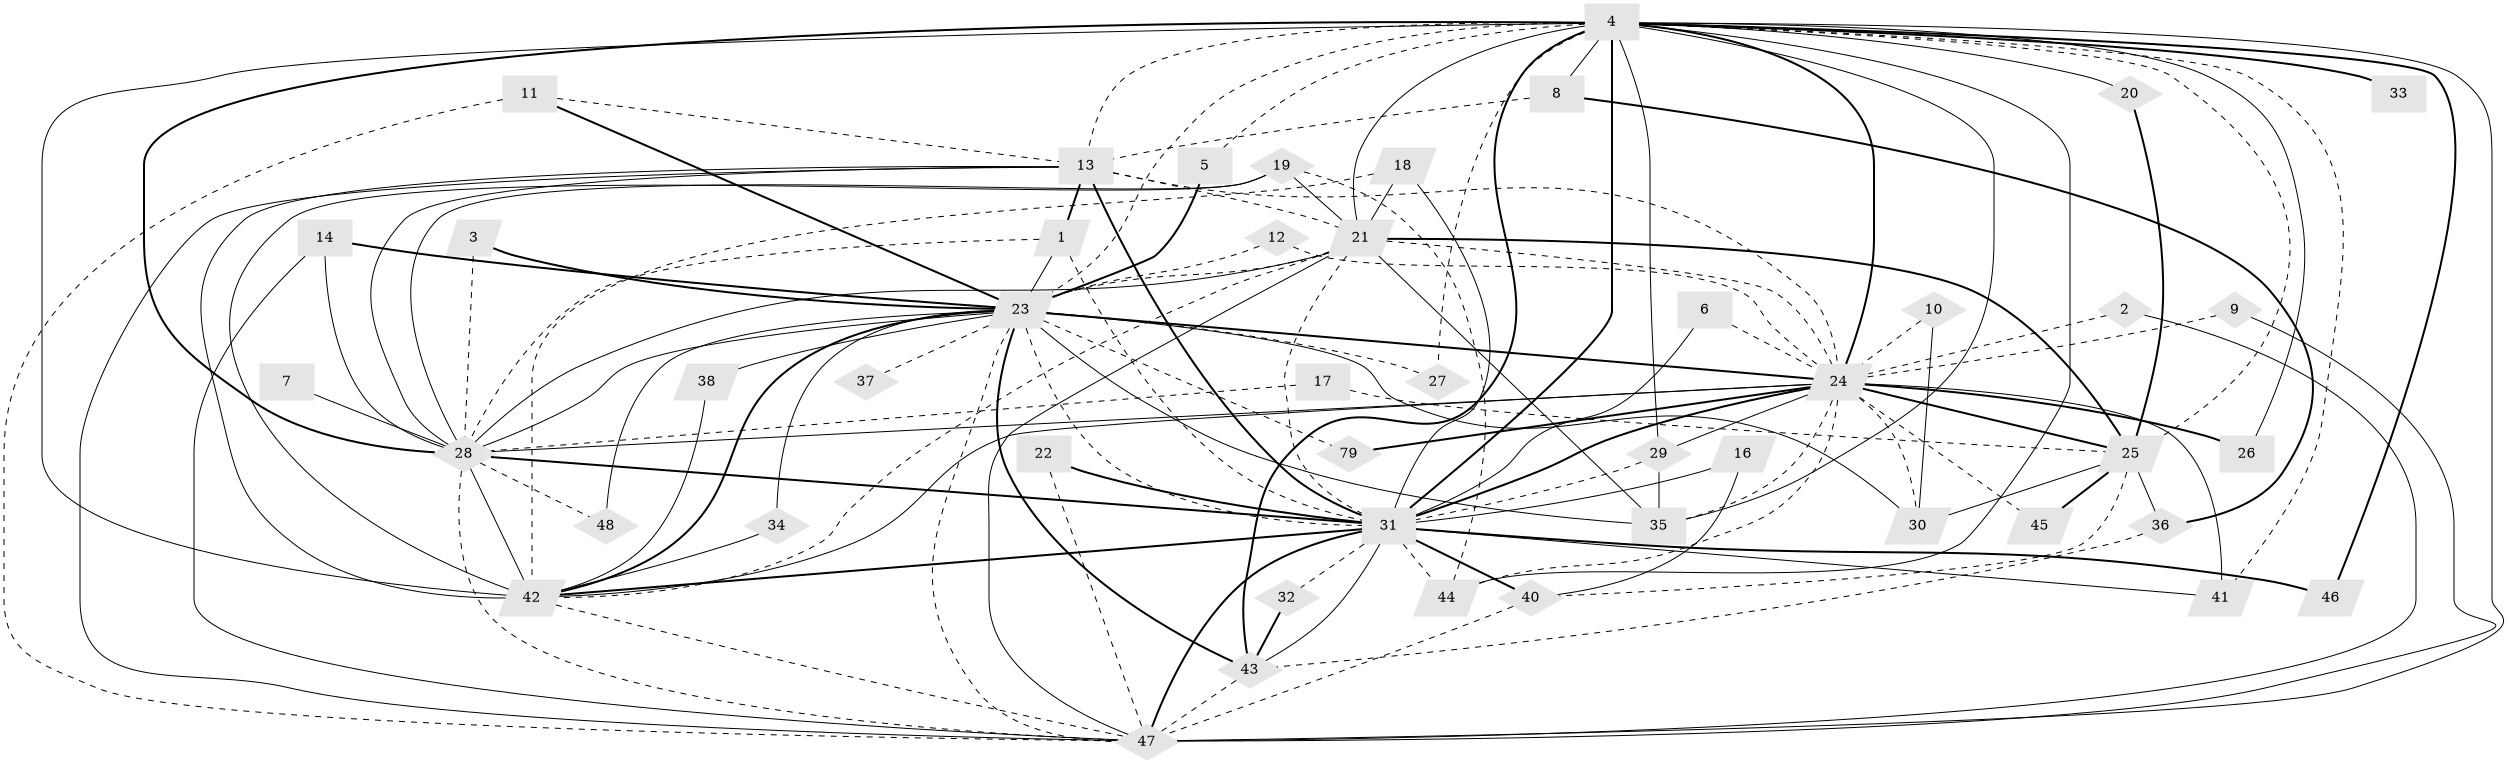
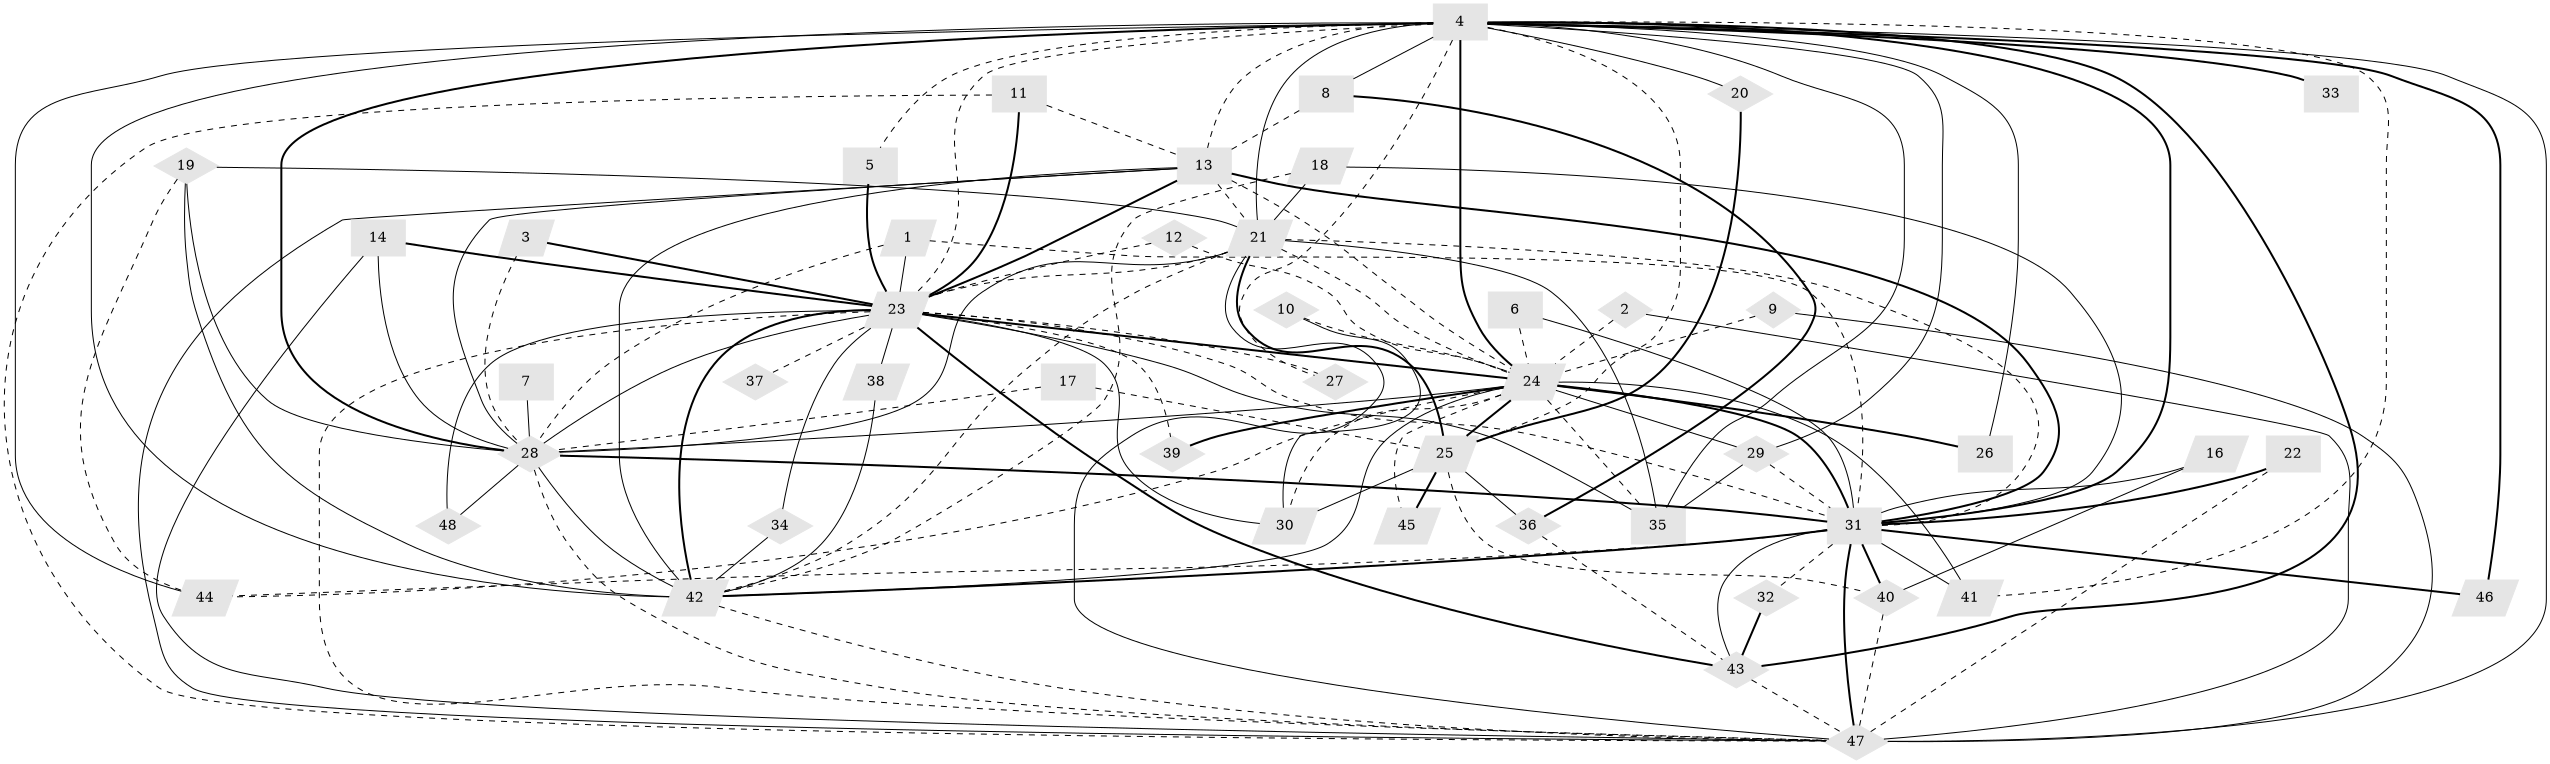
edge "13" -- "1": now "13" -- "23"
node "79": label "79" -> "39"
edge "28" -- "48": style dashed -> solid
